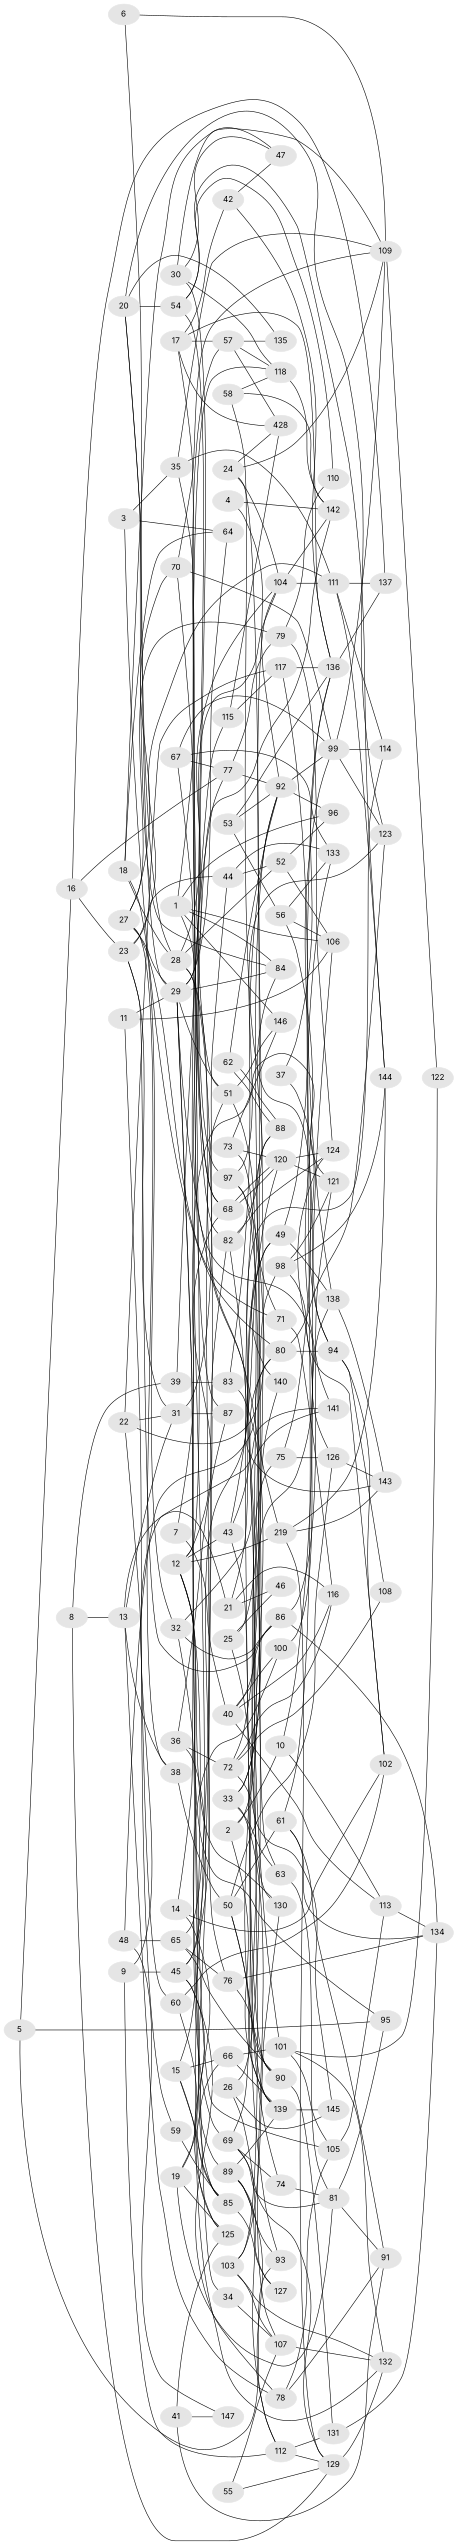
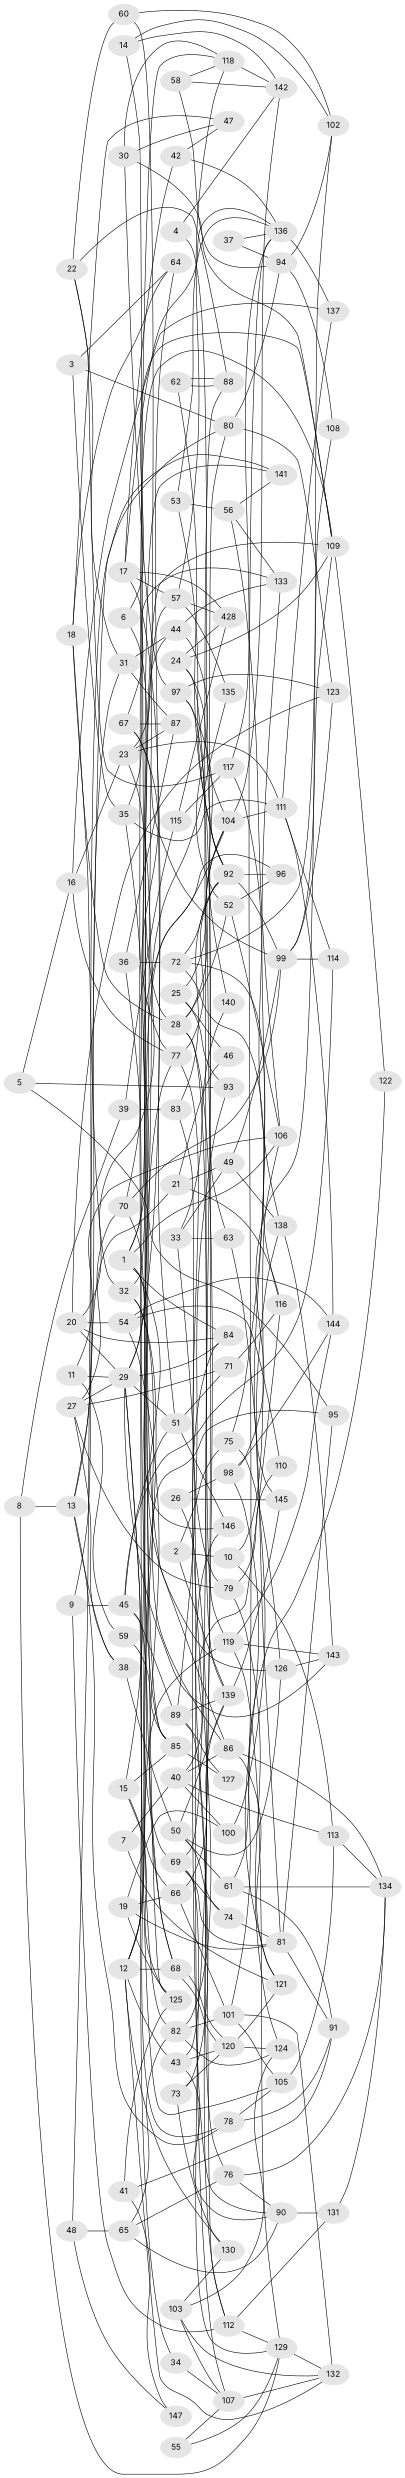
edge "23" -- "31": now "23" -- "87"
node "219": label "219" -> "119"
